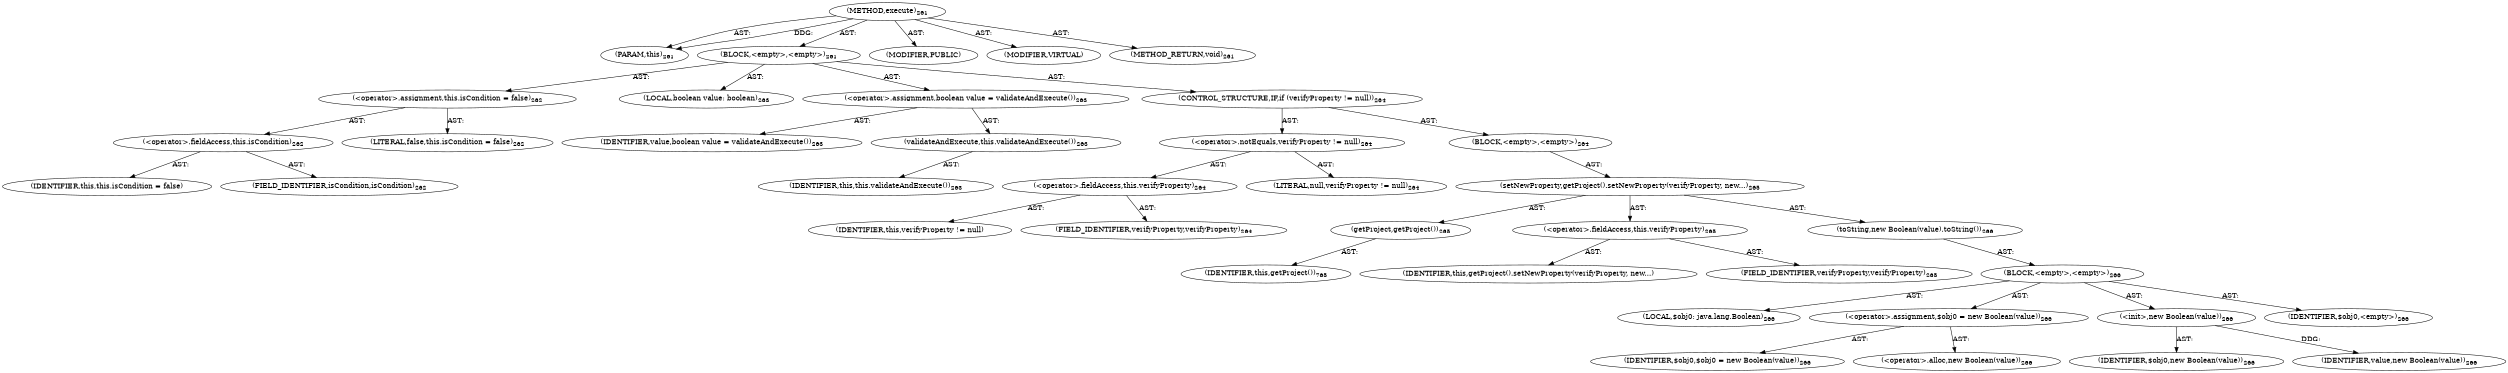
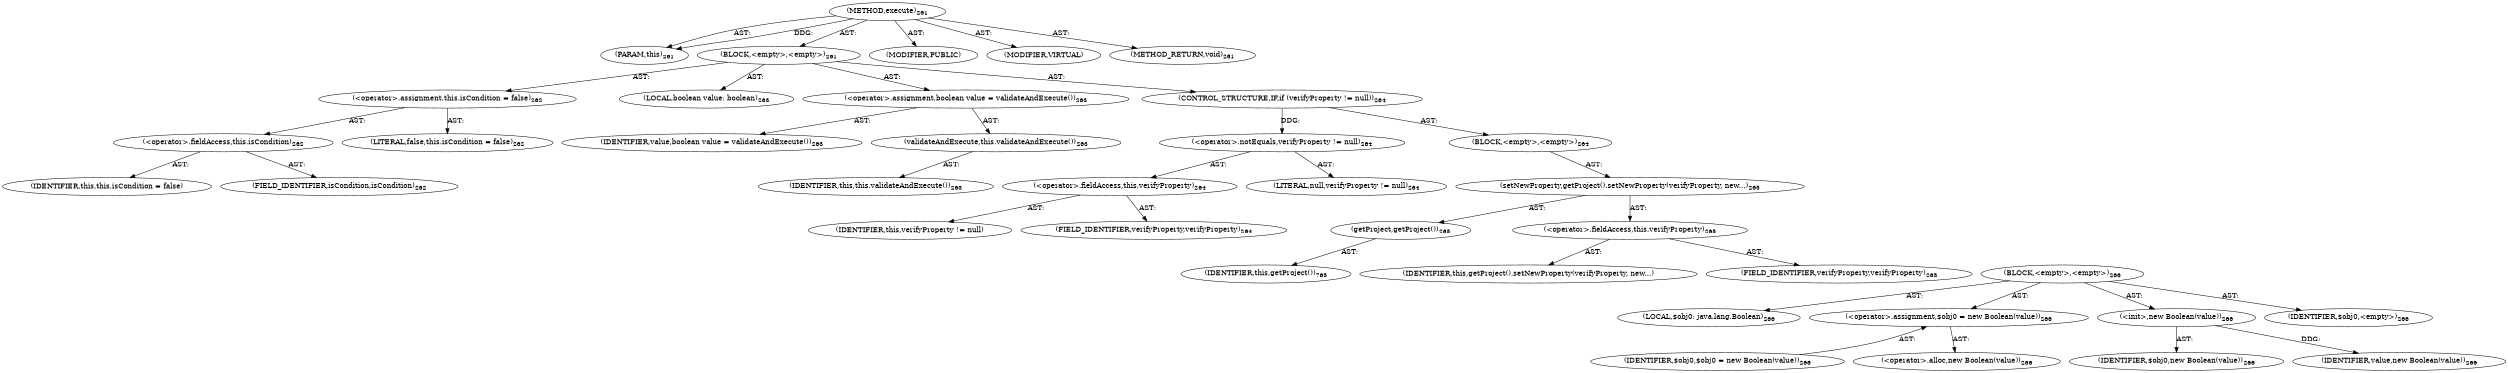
edge "(CONTROL_STRUCTURE,IF,if (verifyProperty != null))" -> "(<operator>.notEquals,verifyProperty != null)": label "AST: " -> "DDG: "
node "(toString,new Boolean(value).toString())": removed
edge "(<operator>.assignment,$obj0 = new Boolean(value))" -> "(IDENTIFIER,$obj0,$obj0 = new Boolean(value))": reversed
